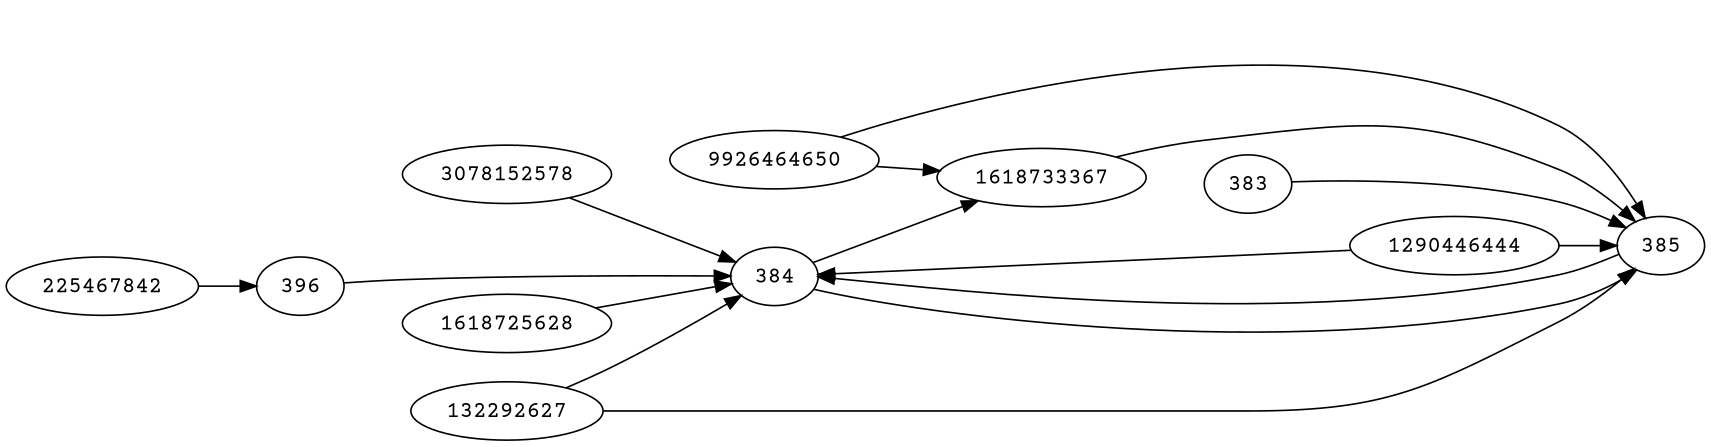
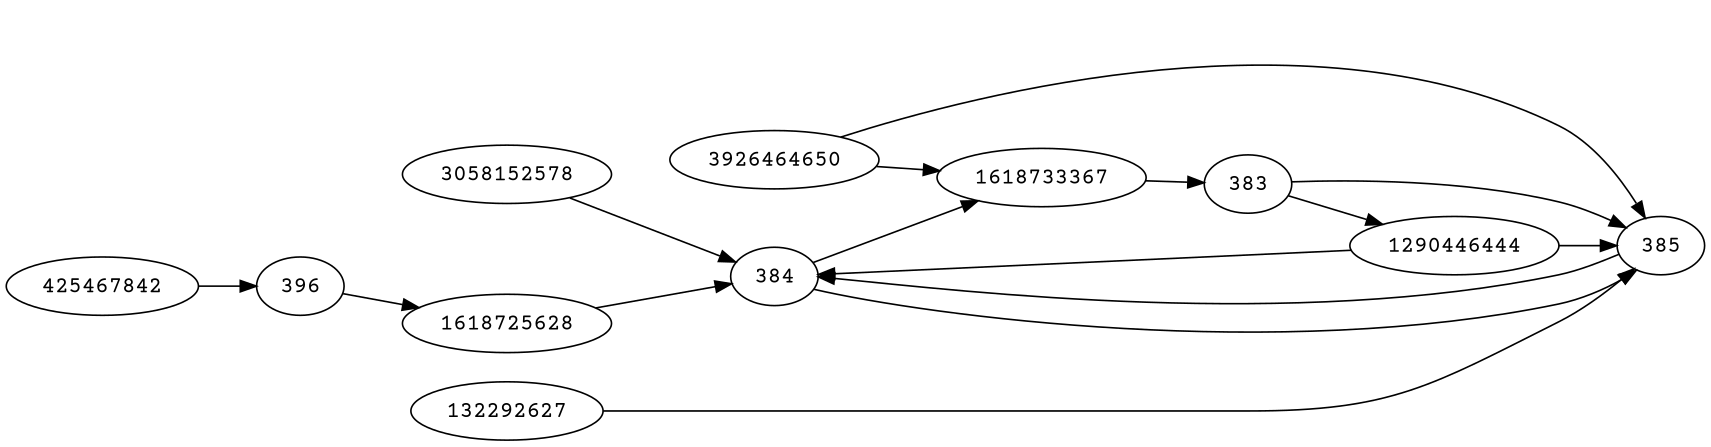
edge "1618733367" -> "385": now "1618733367" -> "383"
node "9926464650": label "9926464650" -> "3926464650"
node "3078152578": label "3078152578" -> "3058152578"
edge "383" -> "1290446444": added
edge "396" -> "384": now "396" -> "1618725628"
node "225467842": label "225467842" -> "425467842"
edge "132292627" -> "384": removed
